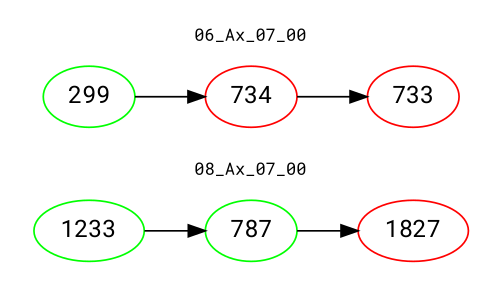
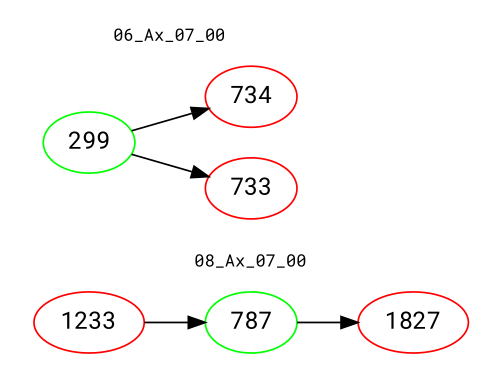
edge "734" -> "733": now "299" -> "733"
node "1233": color green -> red
